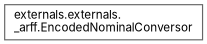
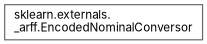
node "externals.externals. _arff.EncodedNominalConversor": label "externals.externals. _arff.EncodedNominalConversor" -> "sklearn.externals. _arff.EncodedNominalConversor"
